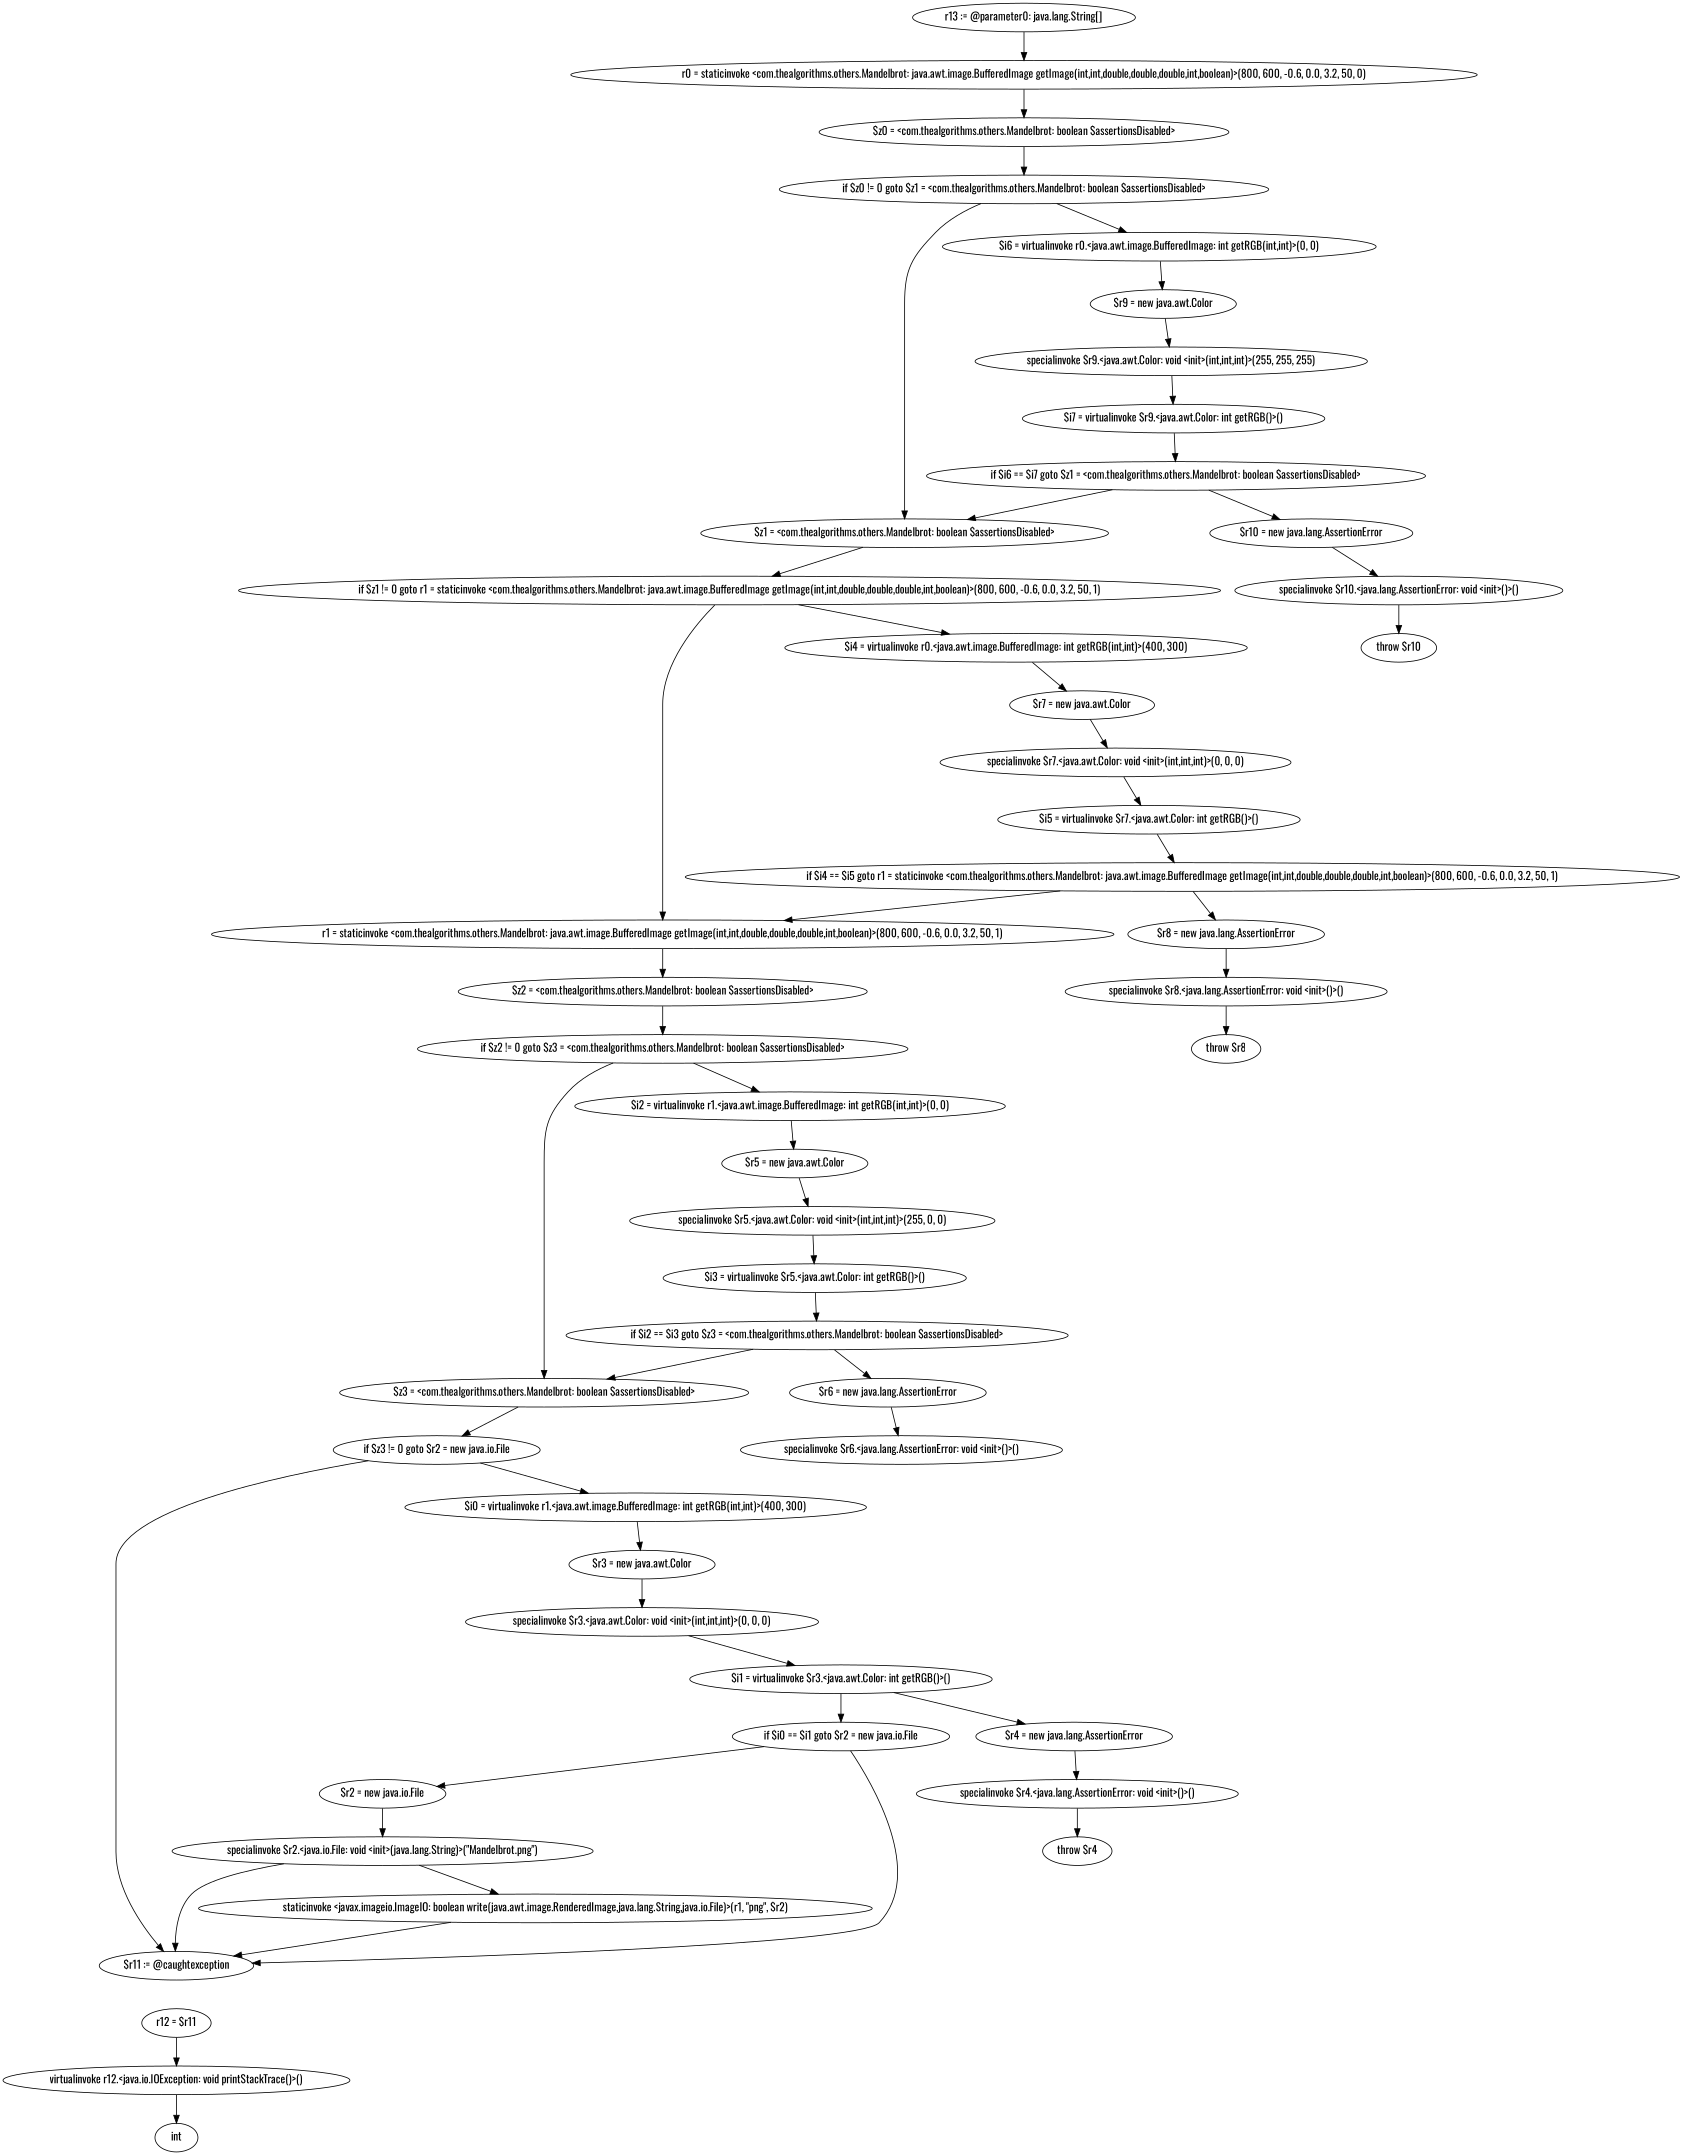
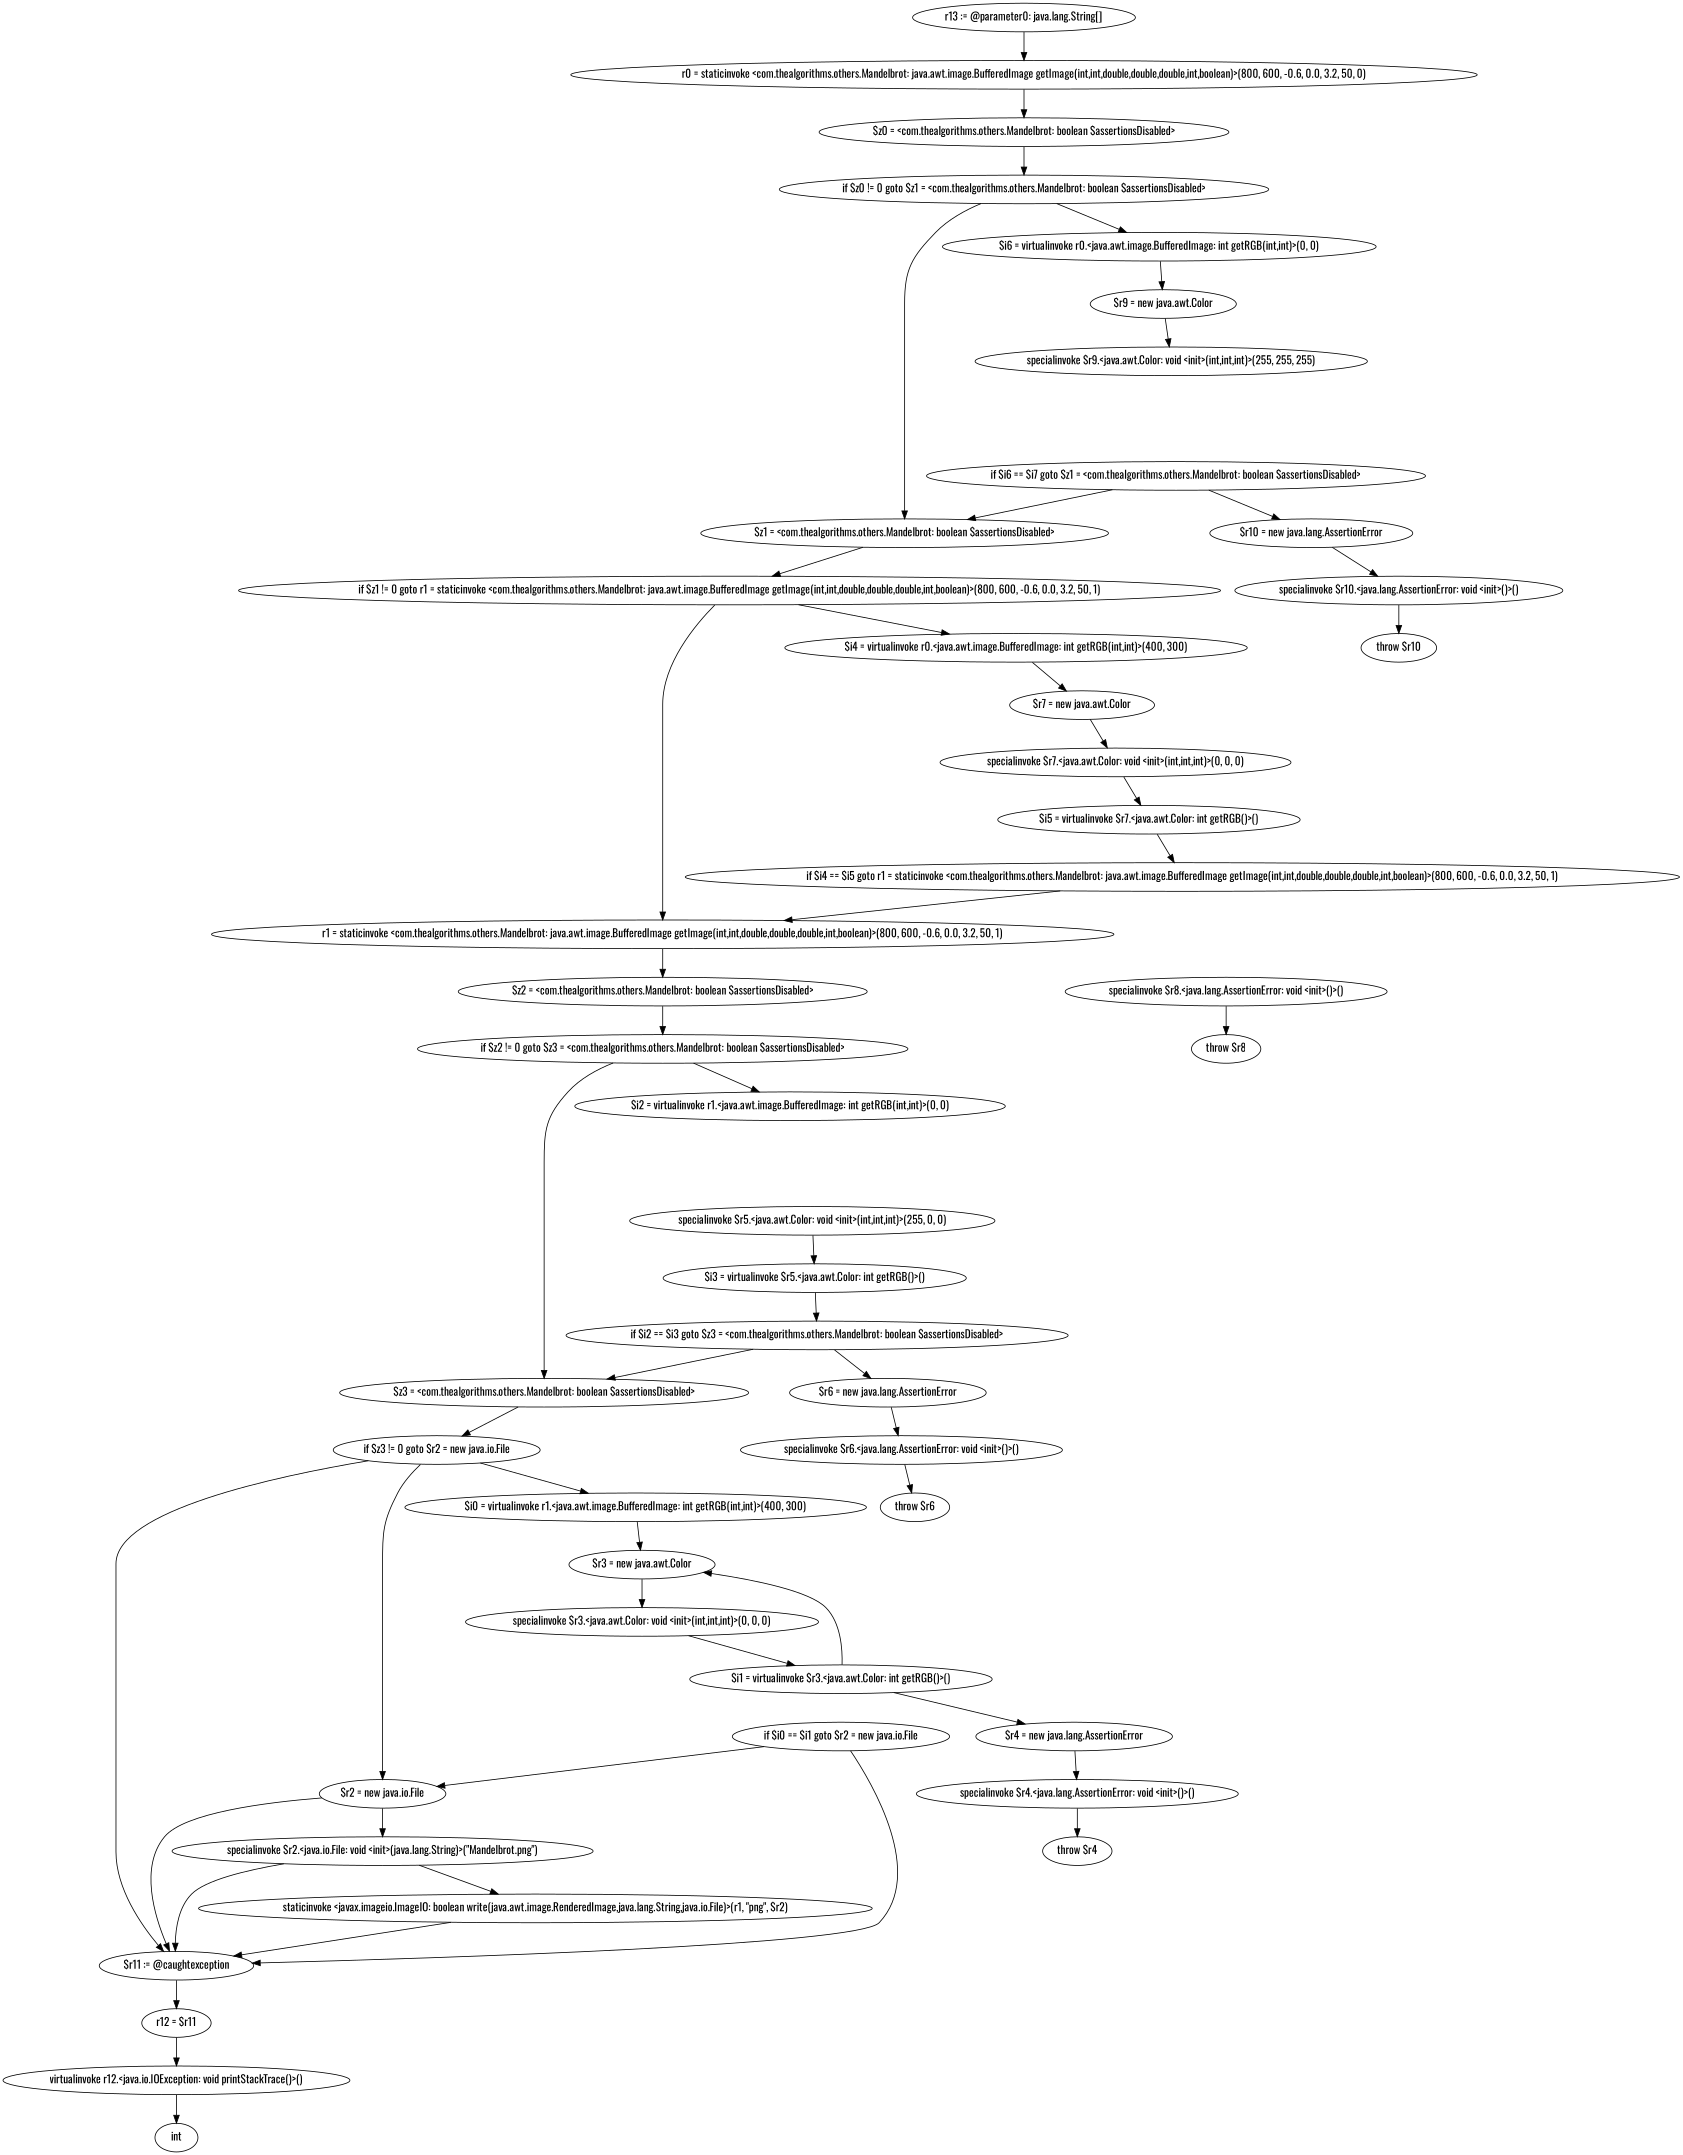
node "$i7 = virtualinvoke $r9.<java.awt.Color: int getRGB()>()": removed
node "$r8 = new java.lang.AssertionError": removed
node "$r5 = new java.awt.Color": removed
node "throw $r6": added
edge "if $z3 != 0 goto $r2 = new java.io.File" -> "$r2 = new java.io.File": added
edge "$i1 = virtualinvoke $r3.<java.awt.Color: int getRGB()>()" -> "if $i0 == $i1 goto $r2 = new java.io.File": now "$i1 = virtualinvoke $r3.<java.awt.Color: int getRGB()>()" -> "$r3 = new java.awt.Color"
edge "$r2 = new java.io.File" -> "$r11 := @caughtexception": added
edge "$r11 := @caughtexception" -> "r12 = $r11": added
